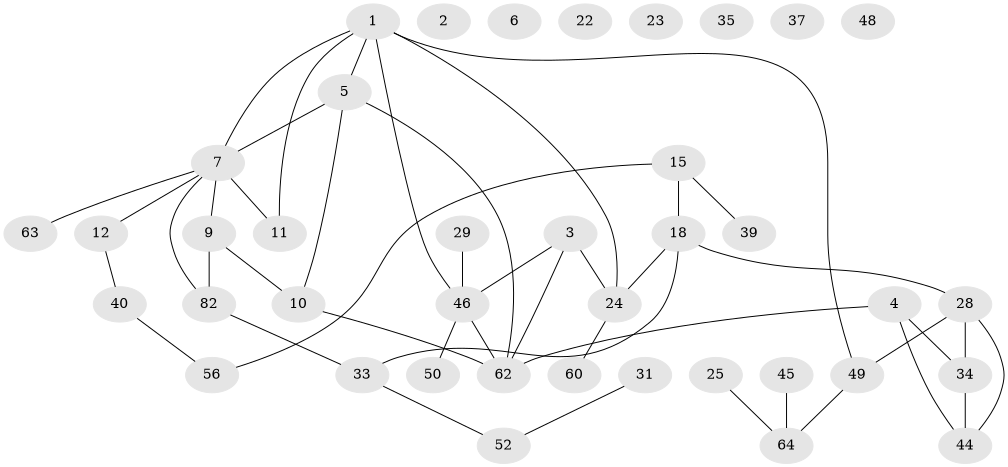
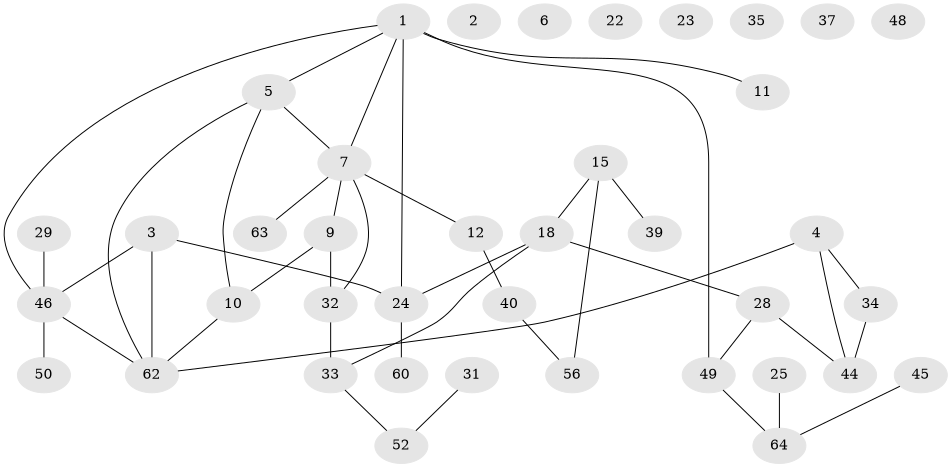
edge "7" -- "11": removed
node "82": label "82" -> "32"
edge "28" -- "34": removed
